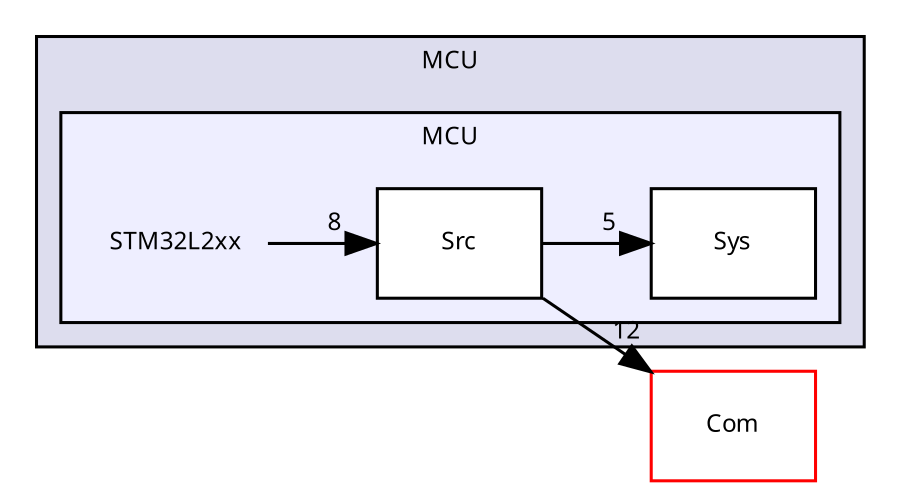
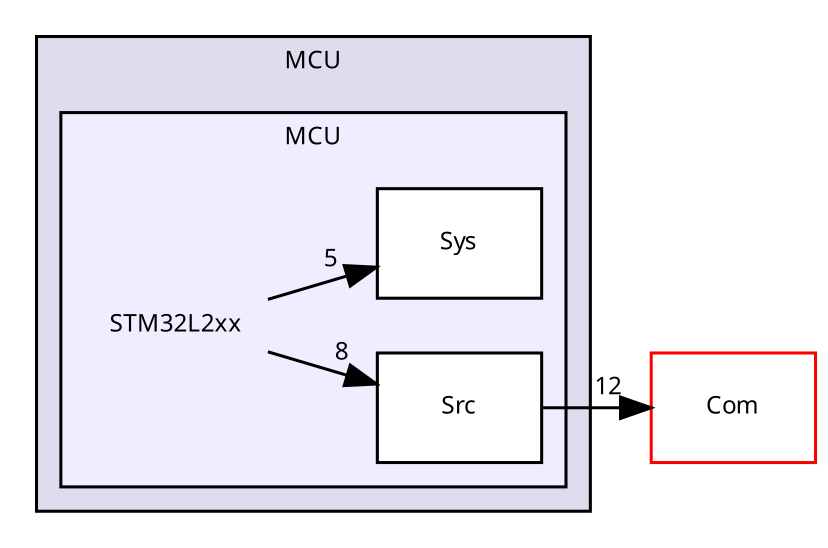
edge "Src" -> "Sys": now "STM32L2xx" -> "Sys"
